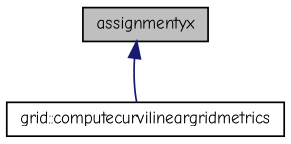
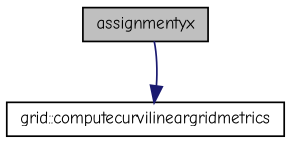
edge "grid::computecurvilineargridmetrics" -> "assignmentyx": reversed
